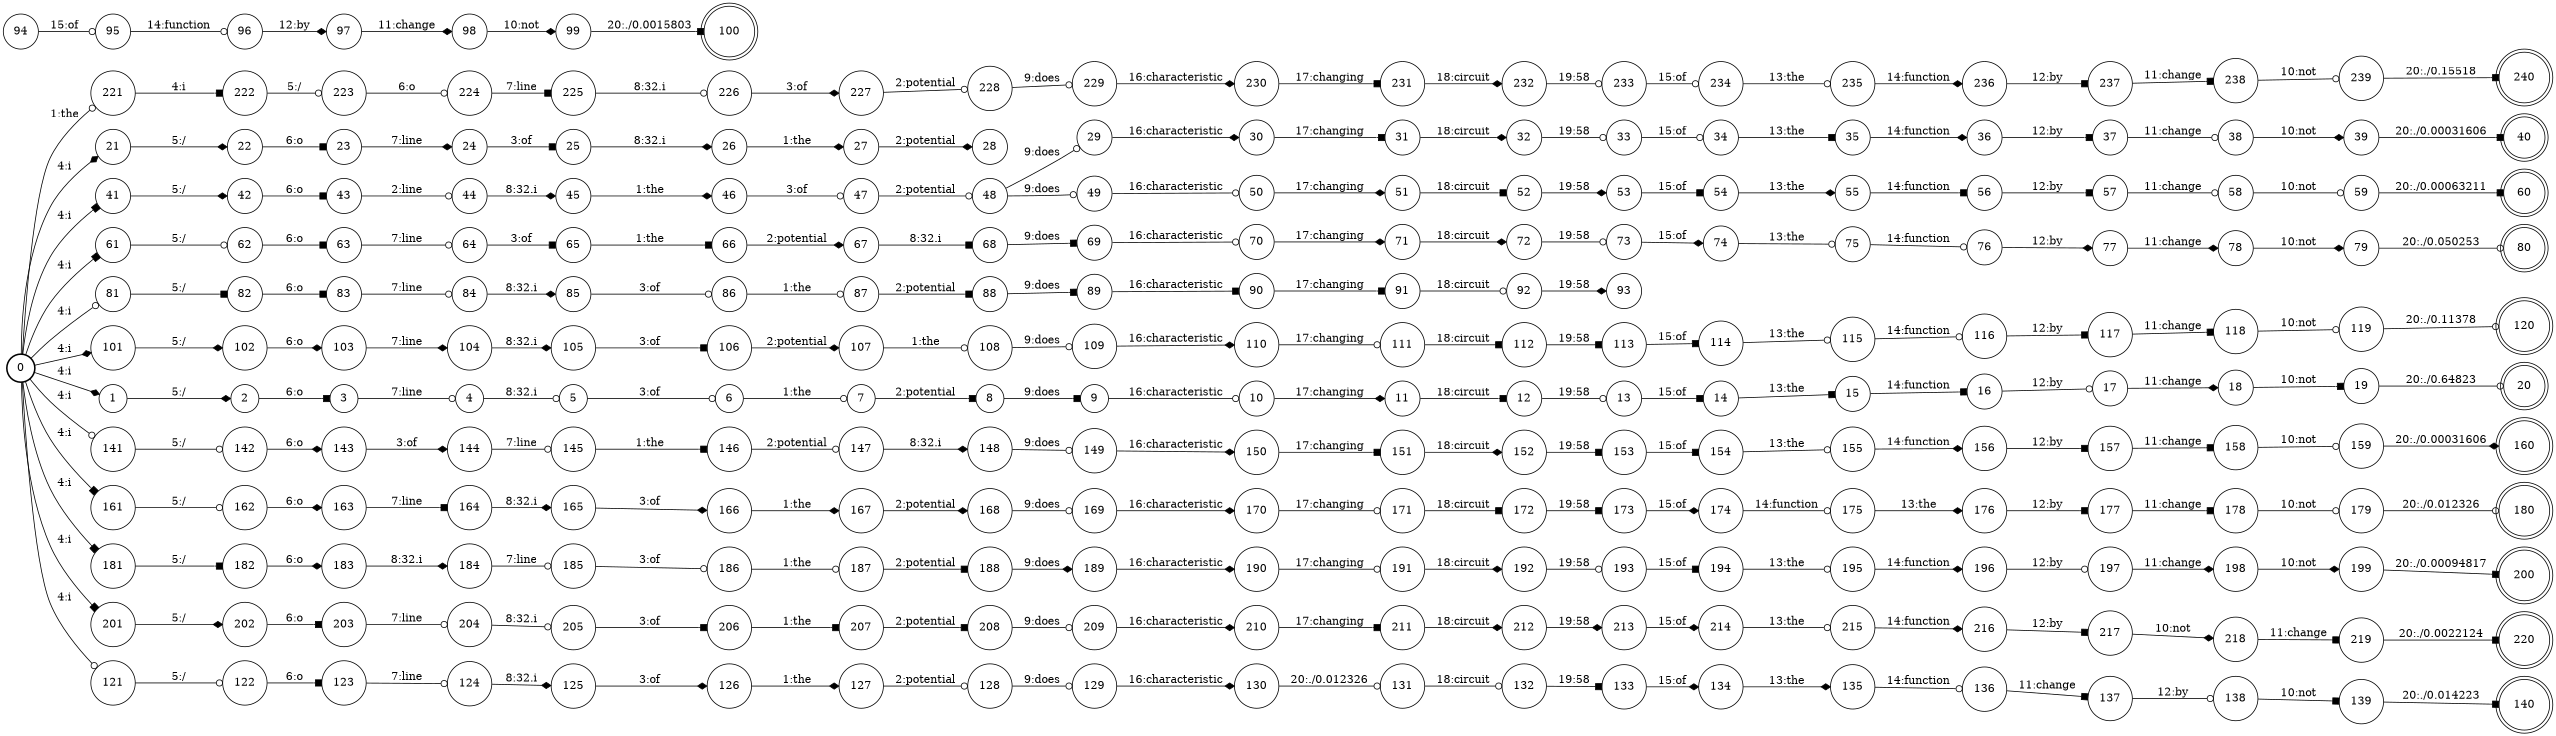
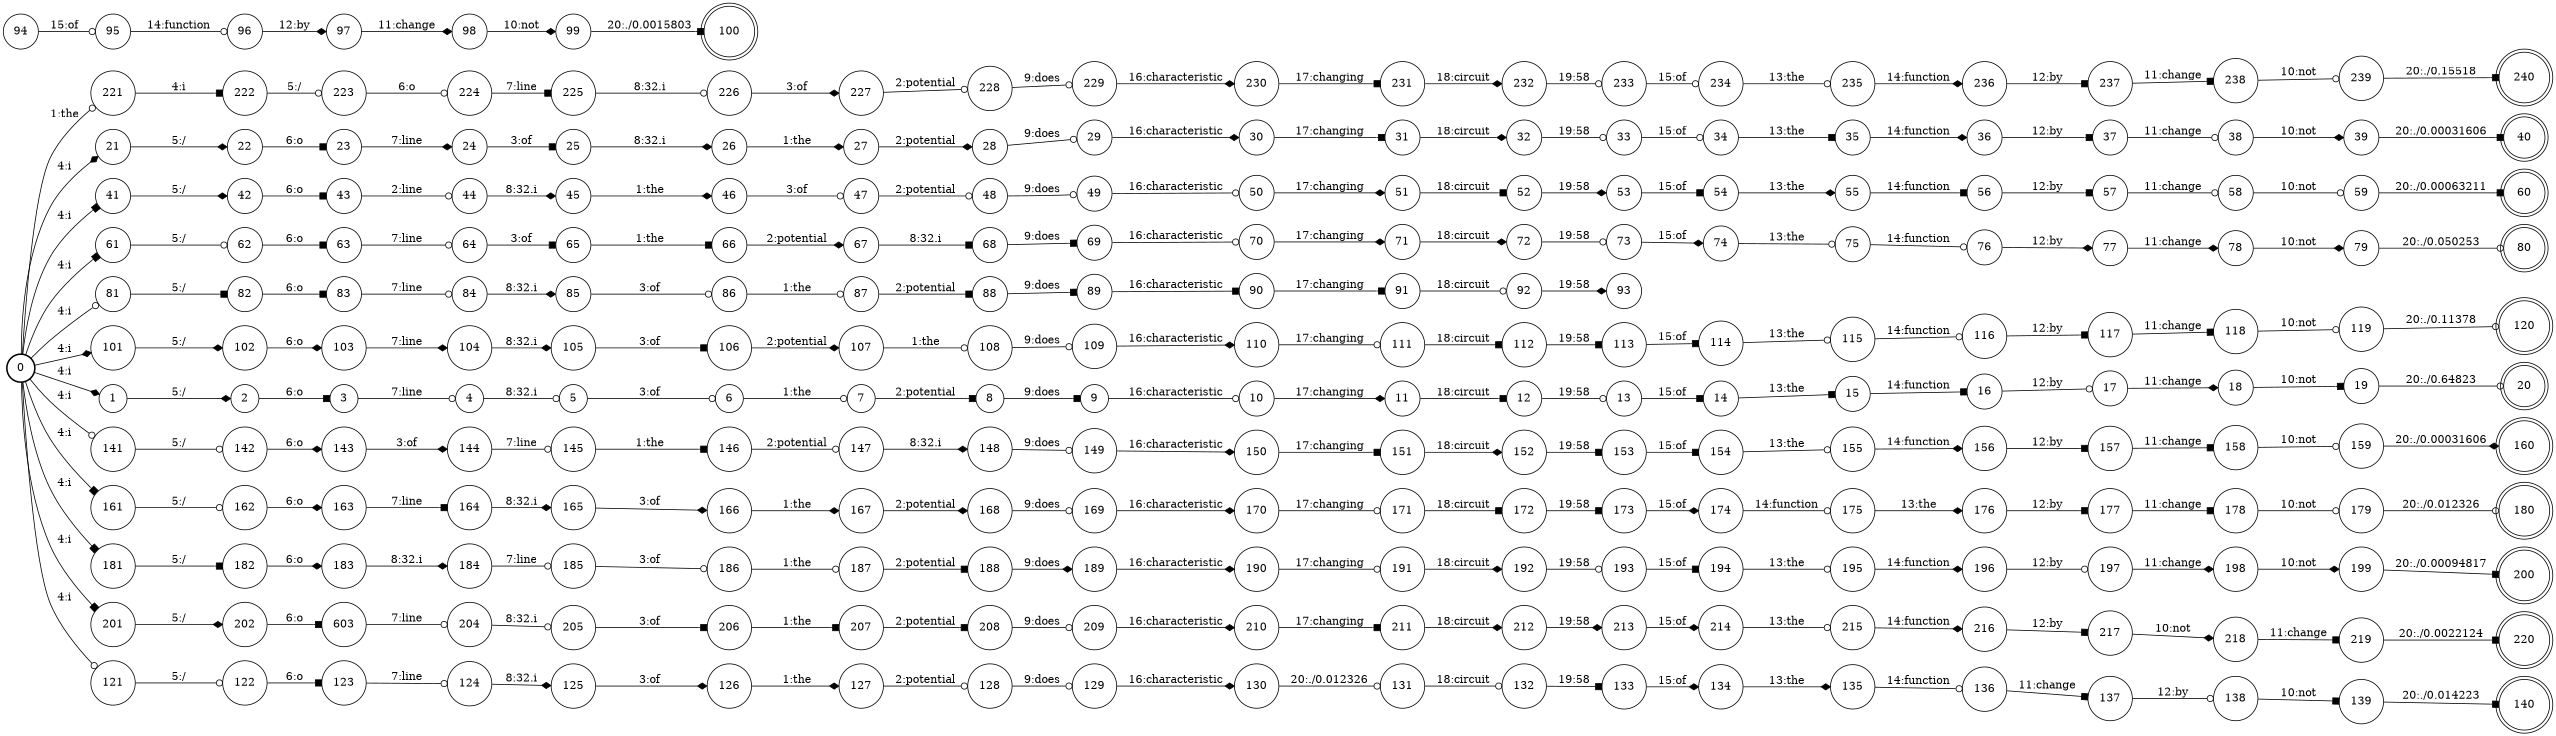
edge "48" -> "29": now "28" -> "29"
node "203": label "203" -> "603"
